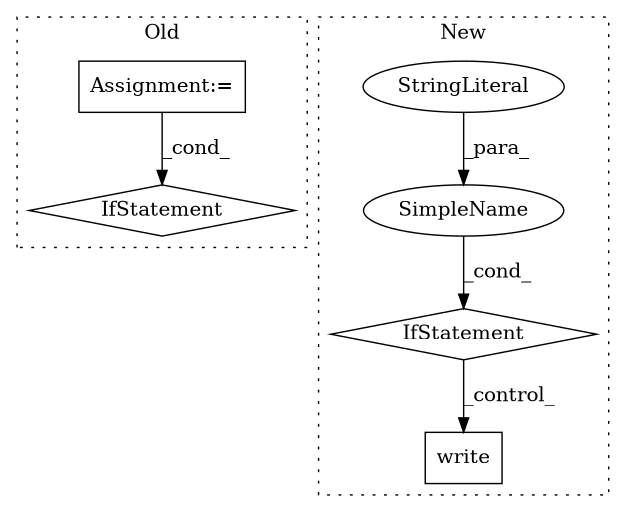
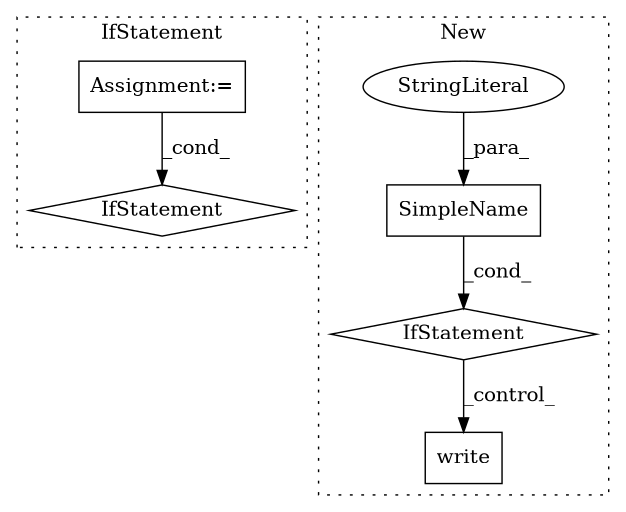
cluster "Old": label "Old" -> "IfStatement"
node "SimpleName": shape ellipse -> box
